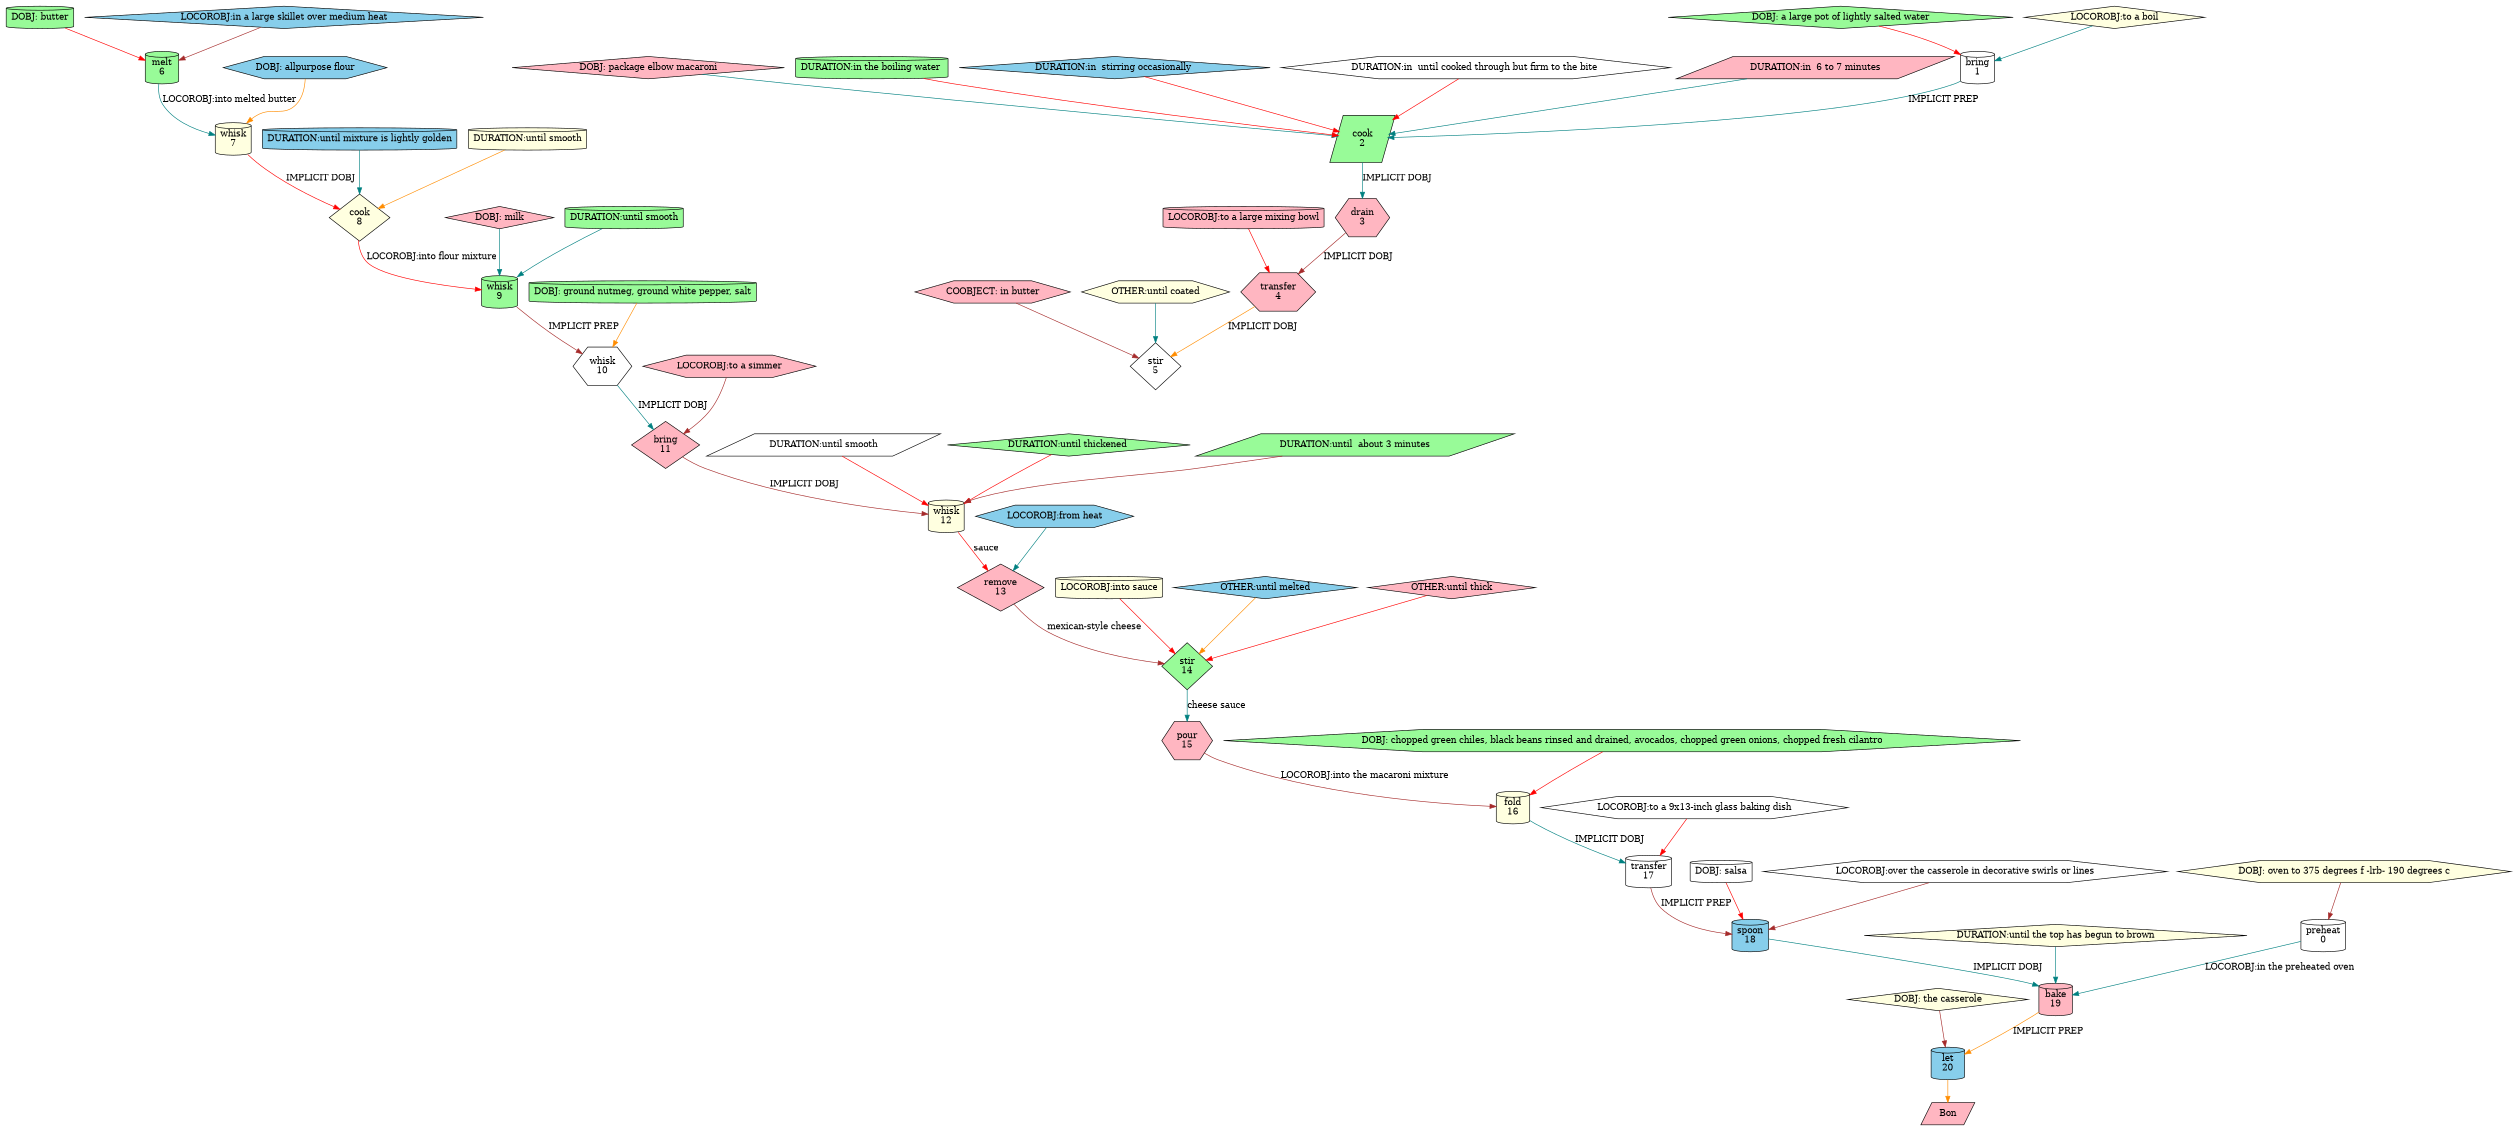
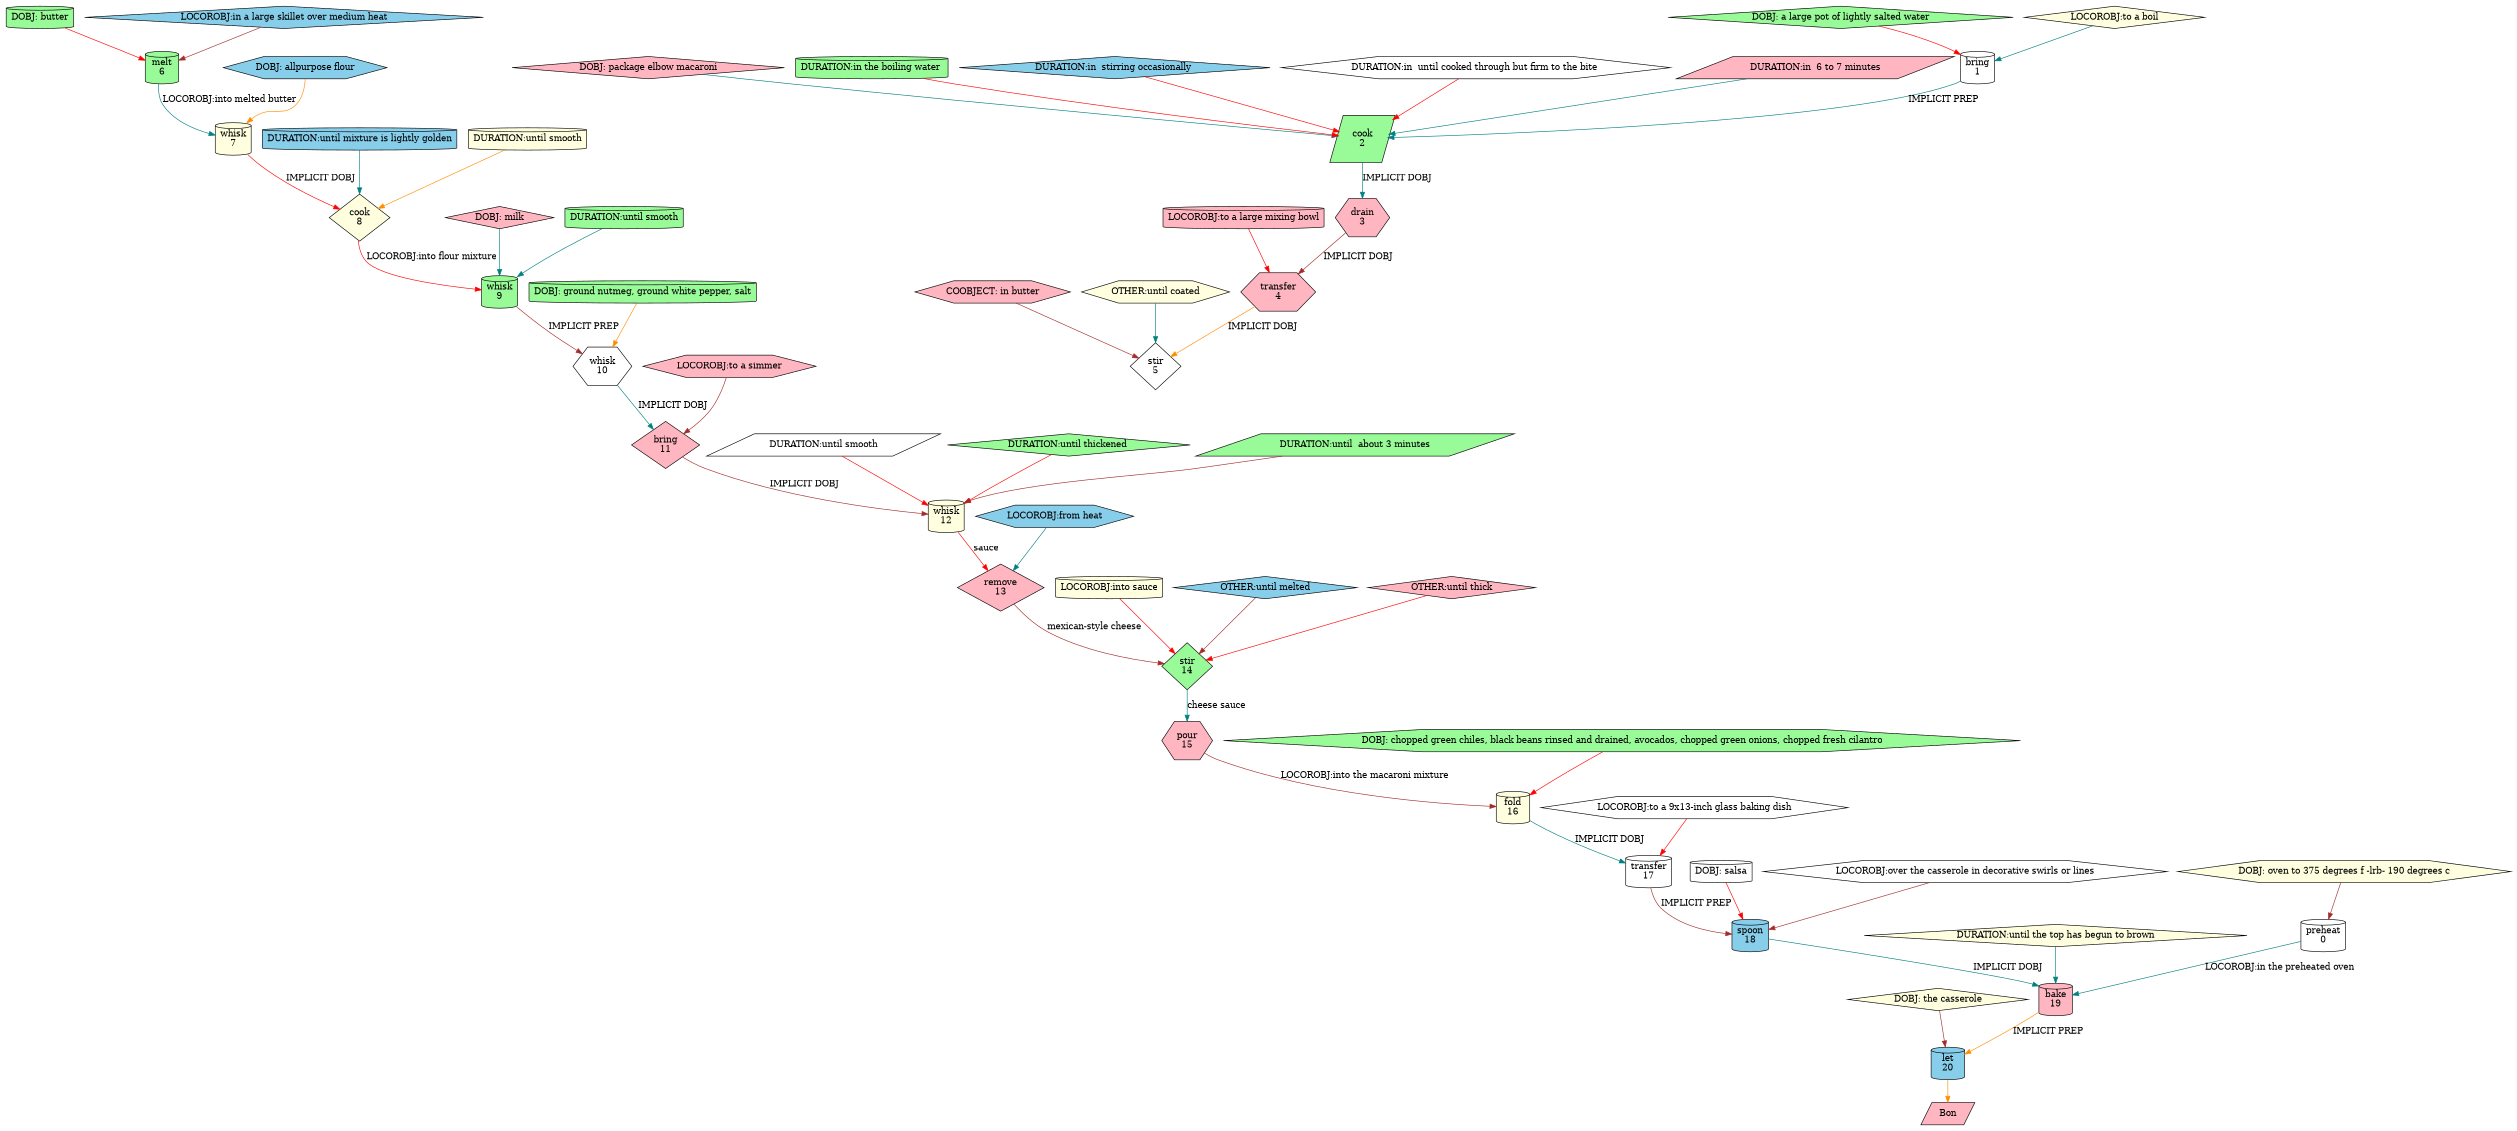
edge "OTHER:until melted" -> "stir 14": color darkorange -> brown
